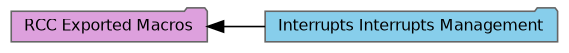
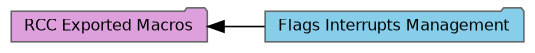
node "Interrupts Interrupts Management": label "Interrupts Interrupts Management" -> "Flags Interrupts Management"
